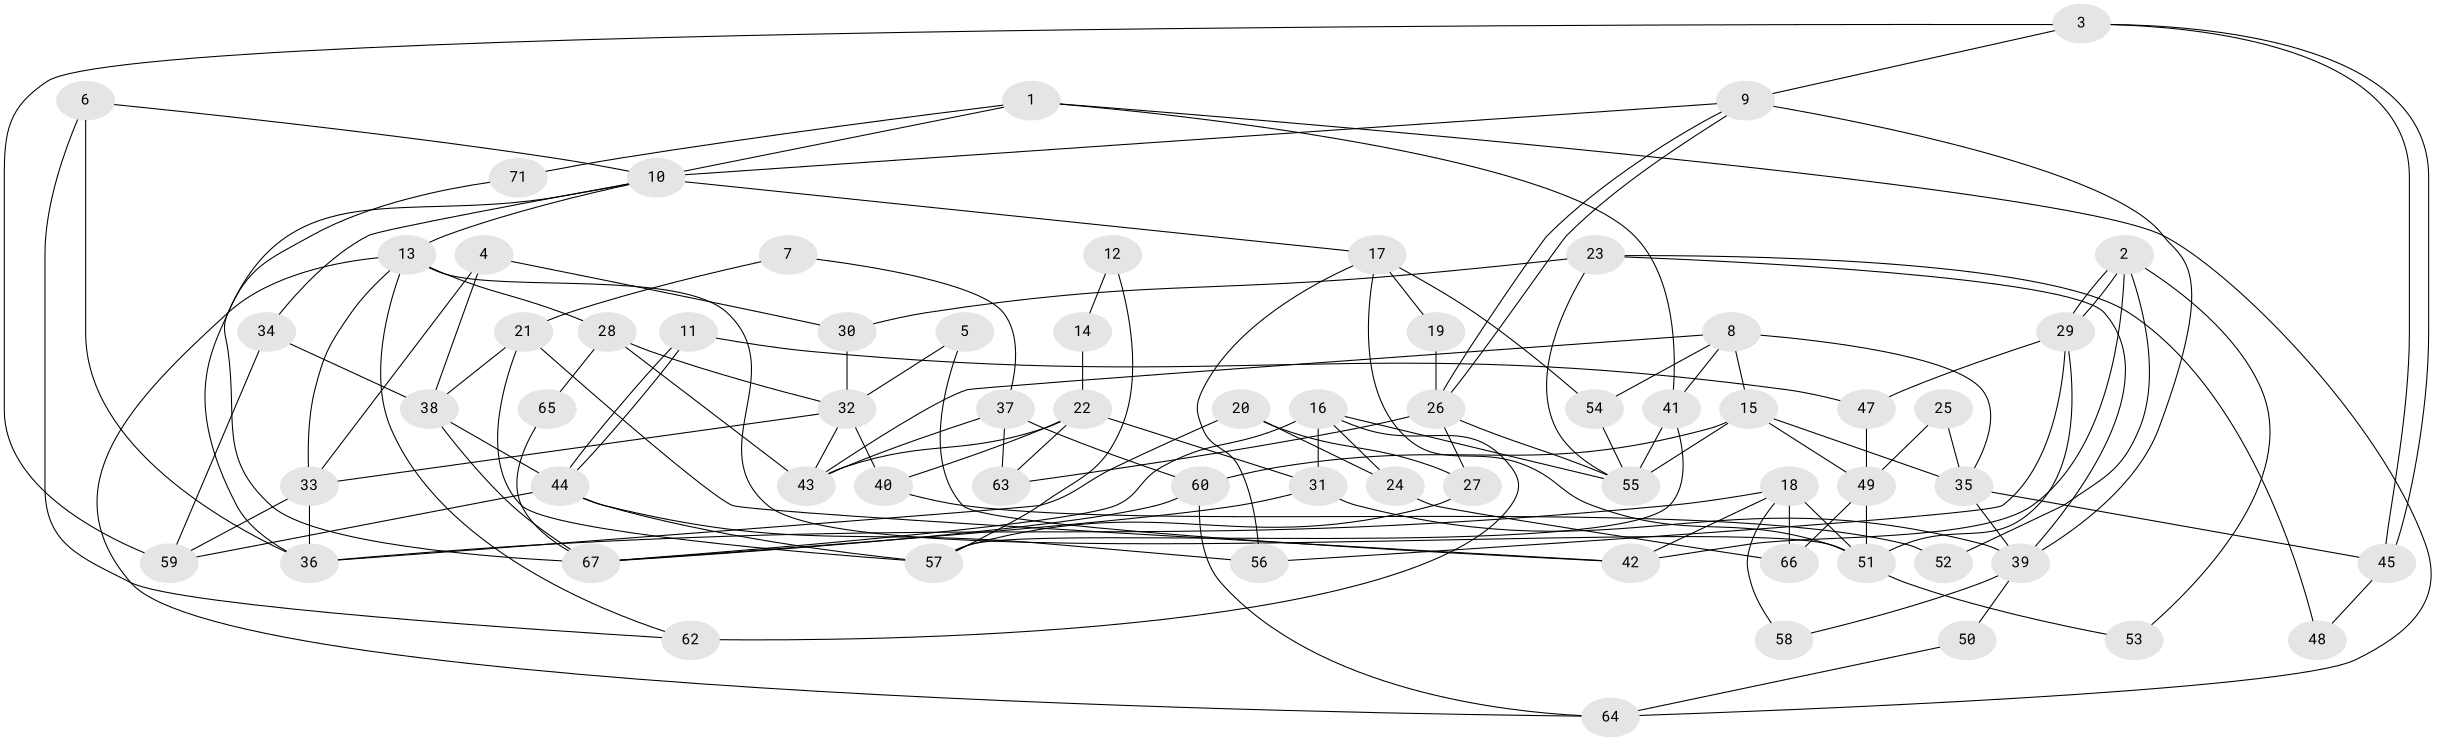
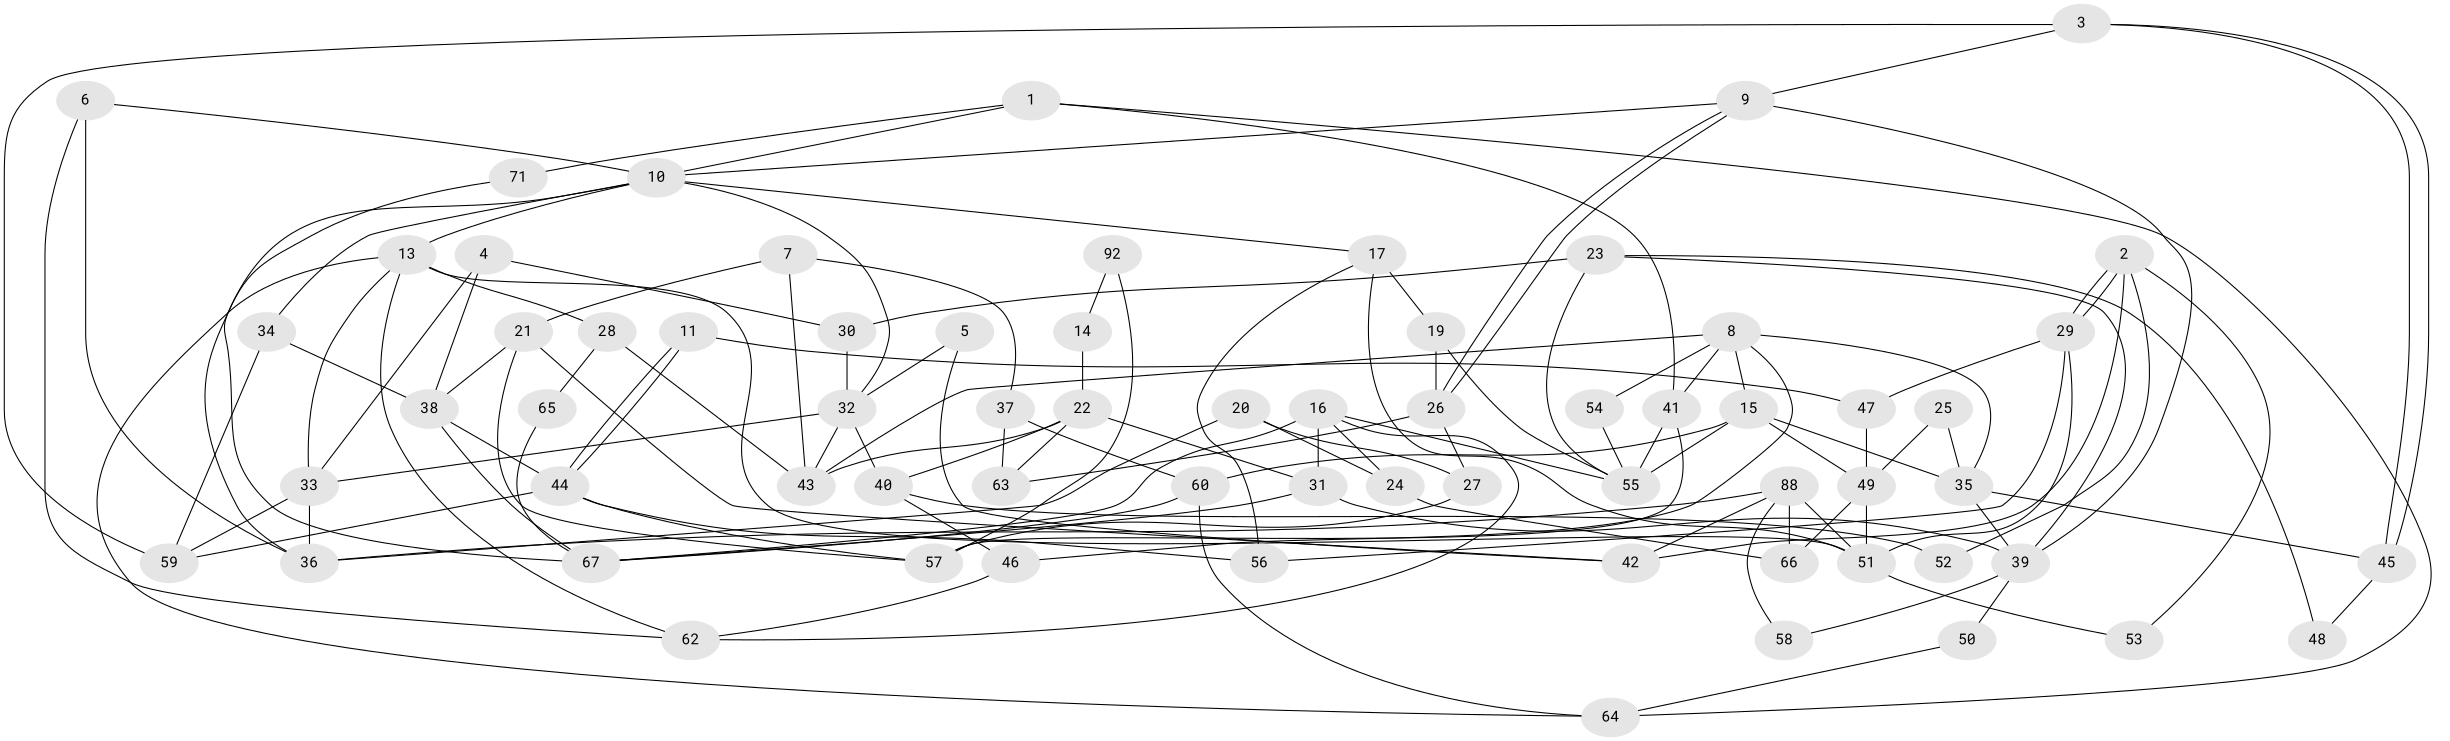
node "12": label "12" -> "92"
edge "17" -- "54": removed
edge "28" -- "32": now "10" -- "32"
edge "37" -- "43": now "7" -- "43"
edge "26" -- "55": now "19" -- "55"
node "18": label "18" -> "88"
node "46": added
